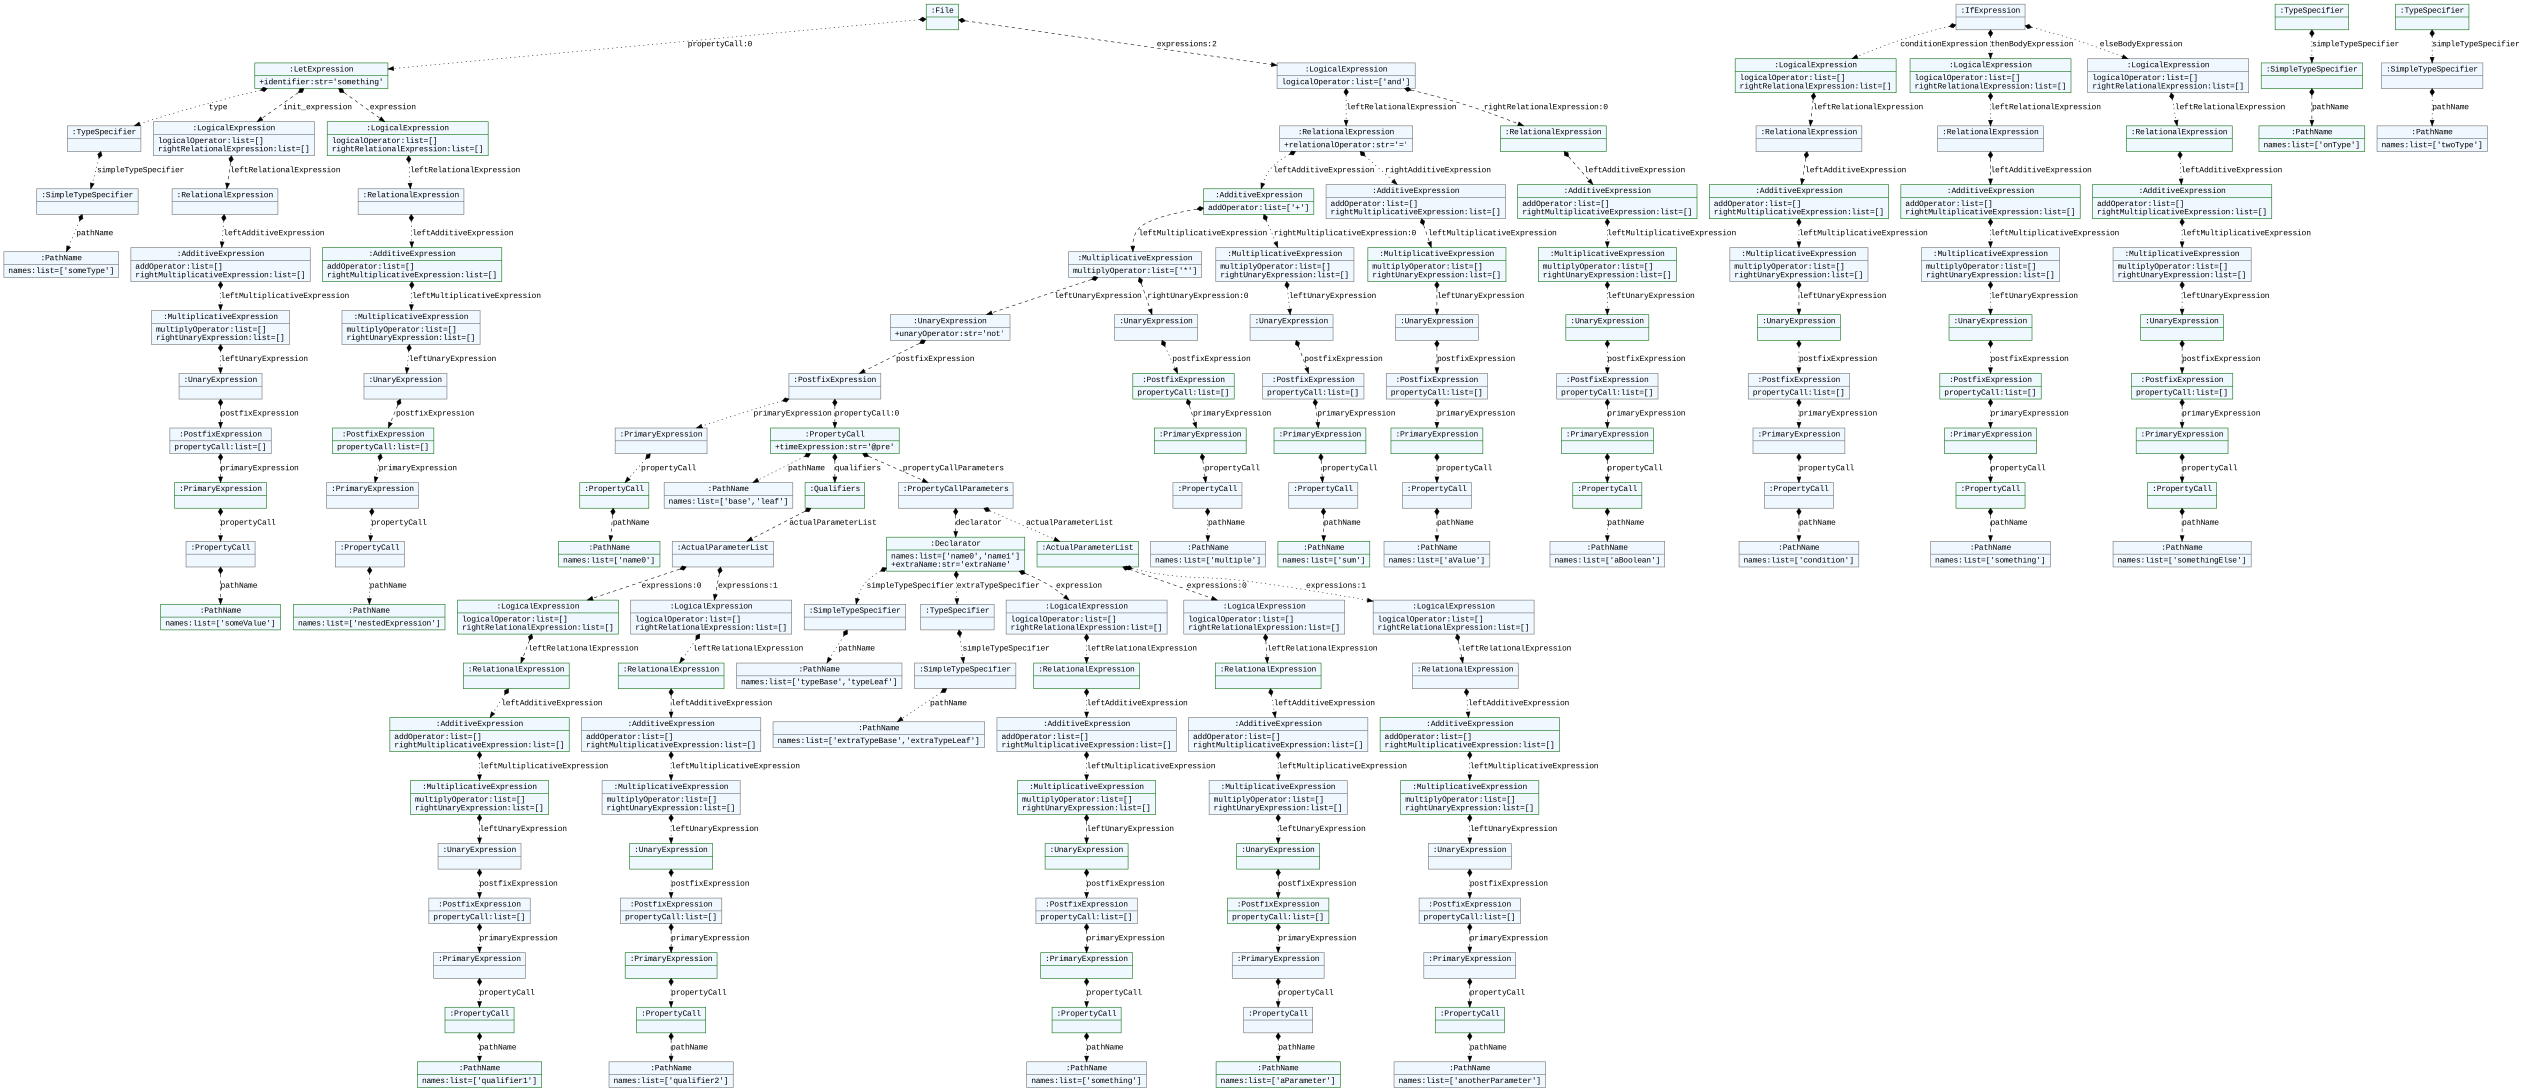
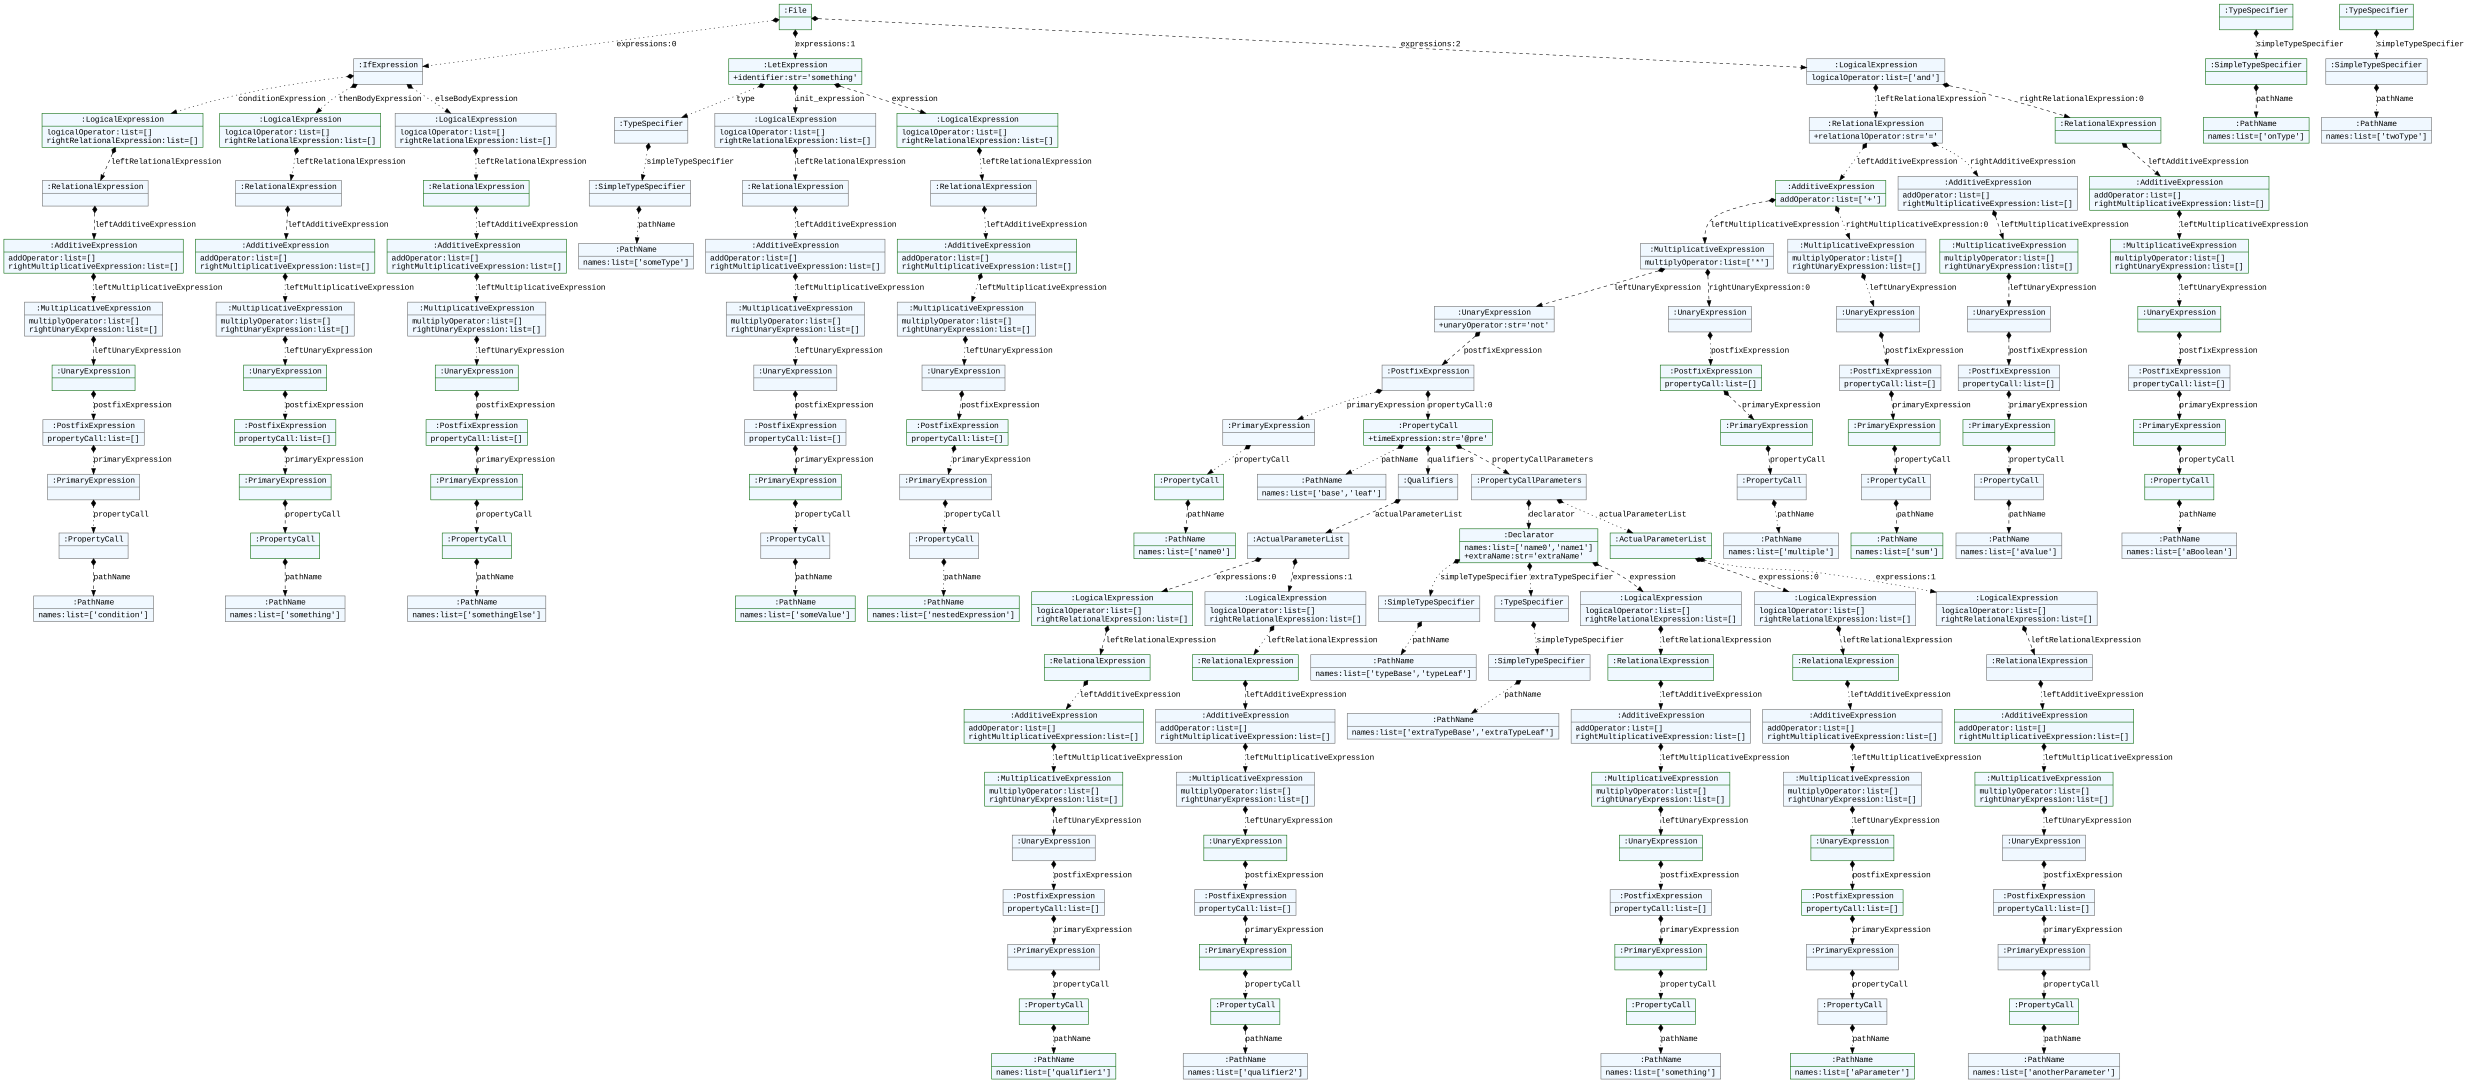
edge ":File" -- ":IfExpression": added, label "expressions:0"
edge ":File" -- ":LetExpression": label "propertyCall:0" -> "expressions:1"
node ":Qualifiers": color darkgreen -> gray40
